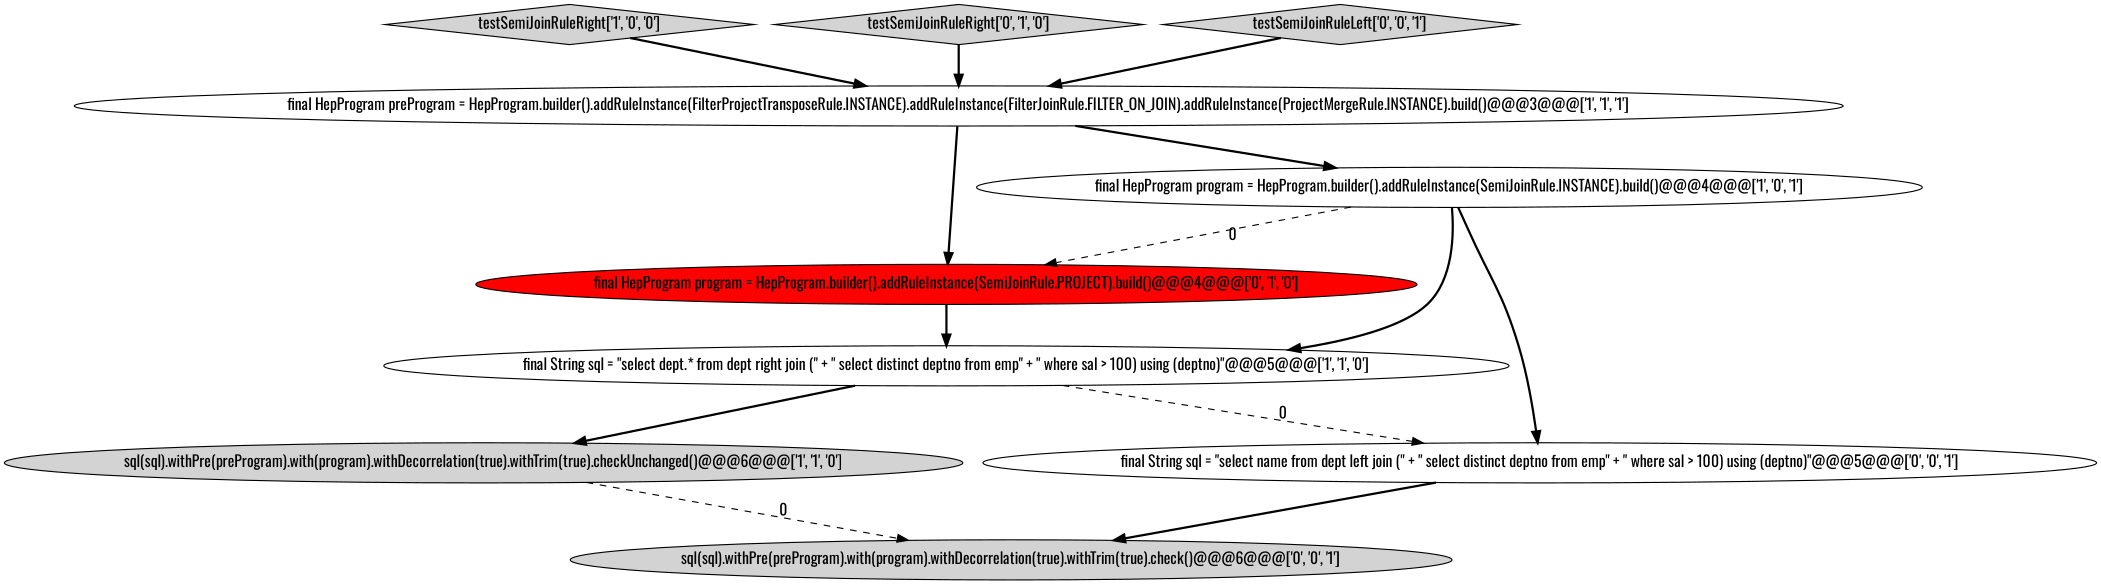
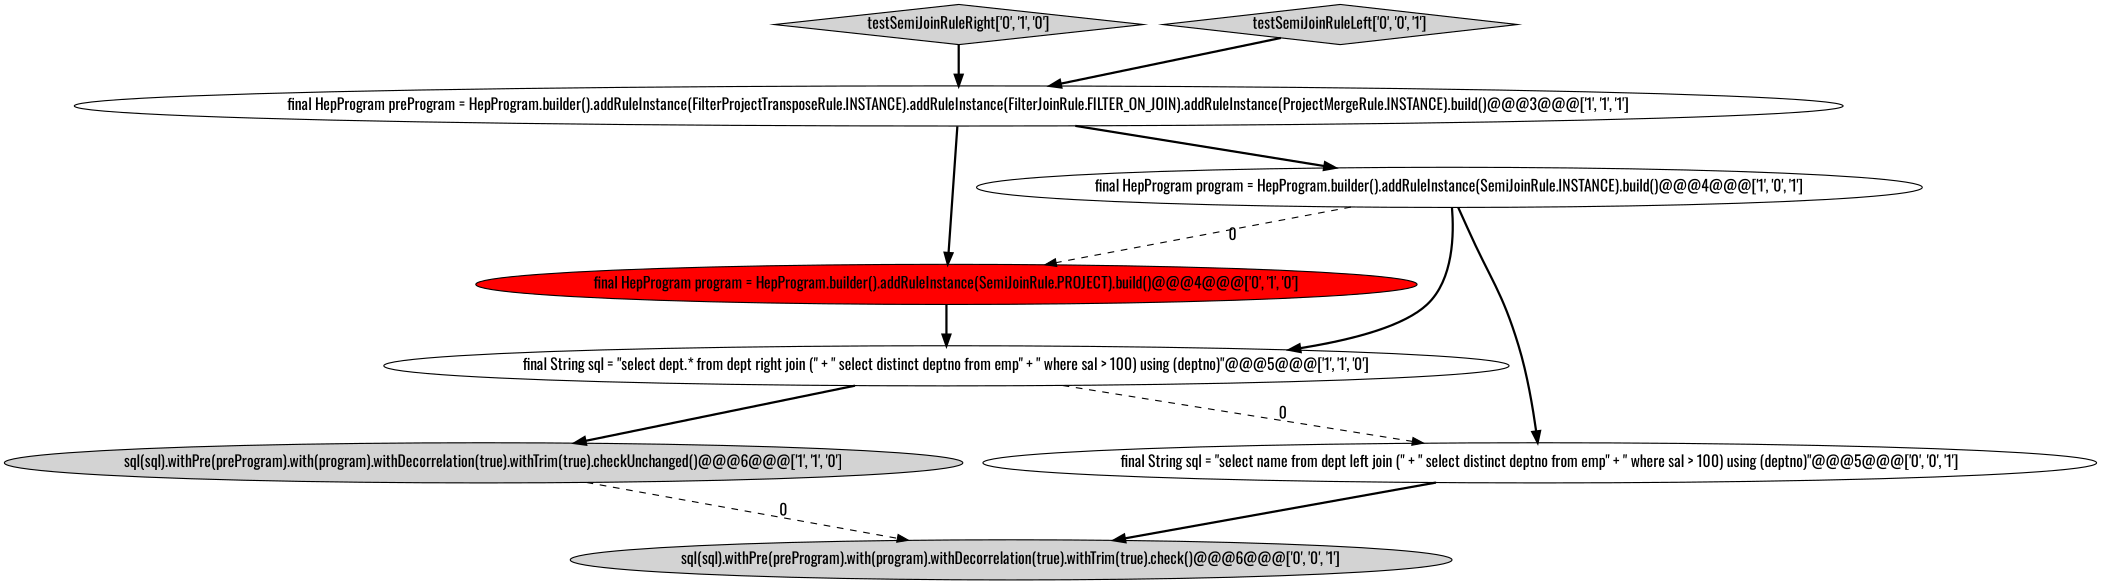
node "testSemiJoinRuleRight['1', '0', '0']": removed
